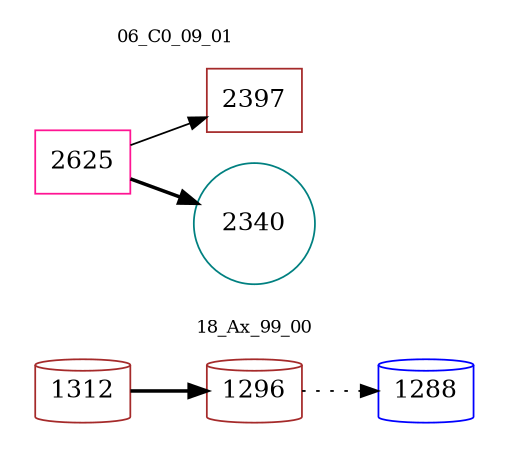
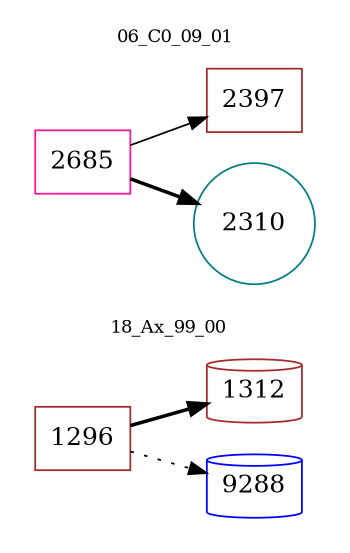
node "2625": label "2625" -> "2685"
node "2340": label "2340" -> "2310"
edge "1312" -> "1296": reversed
node "1296": shape cylinder -> box
node "1288": label "1288" -> "9288"
